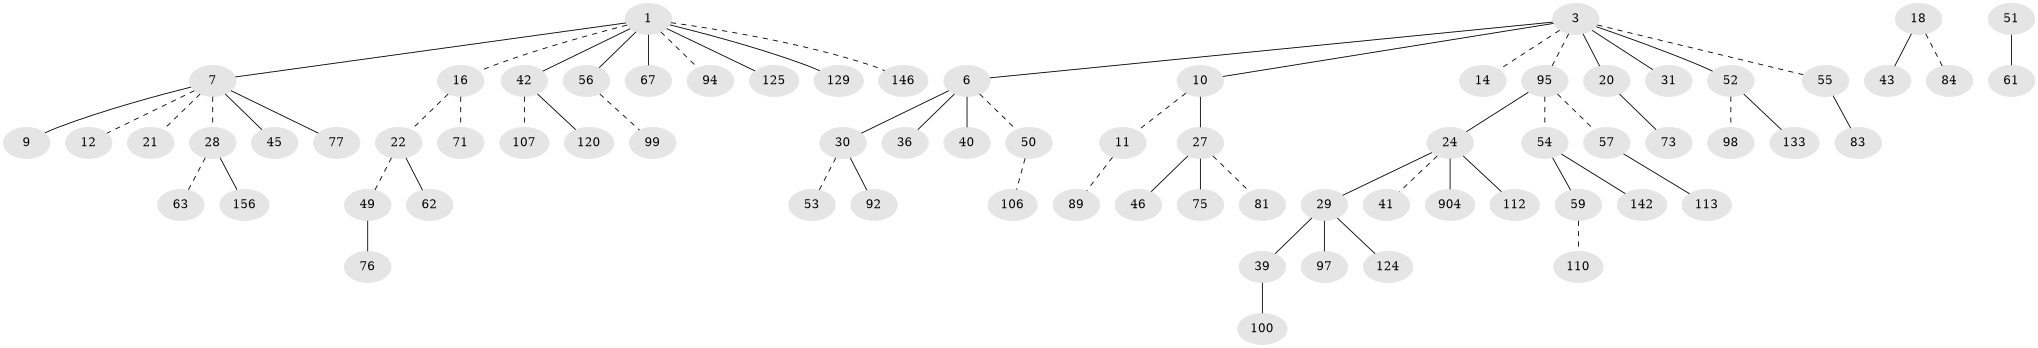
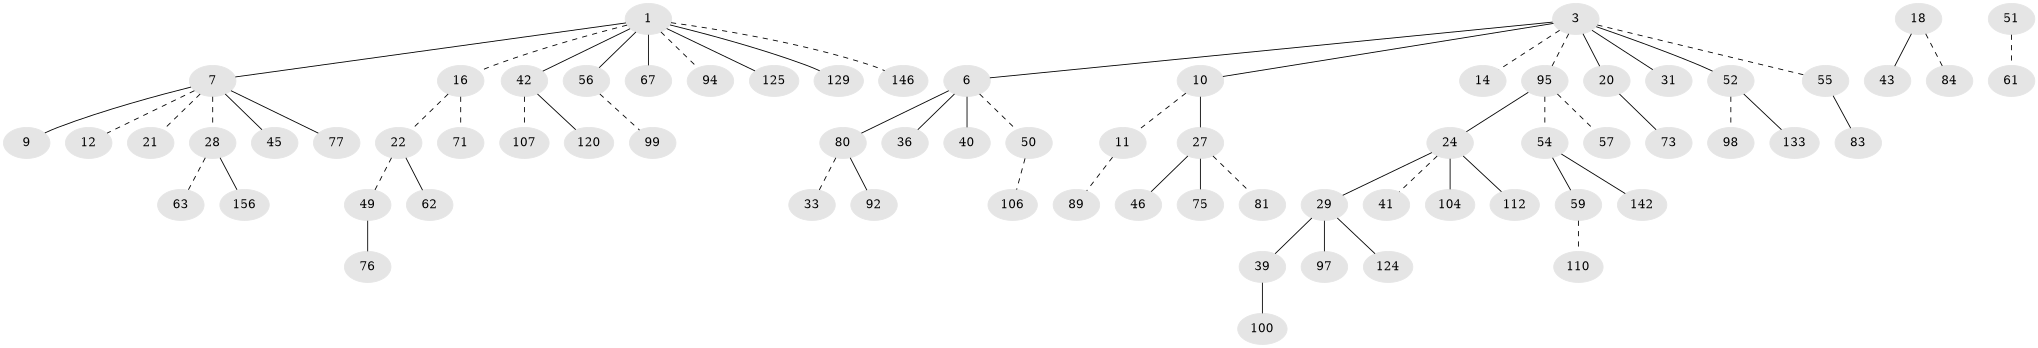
edge "51" -- "61": style solid -> dashed
node "30": label "30" -> "80"
node "53": label "53" -> "33"
node "904": label "904" -> "104"
node "113": removed
